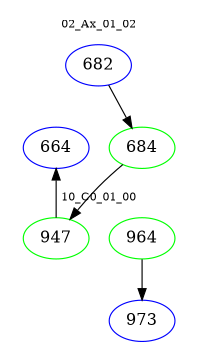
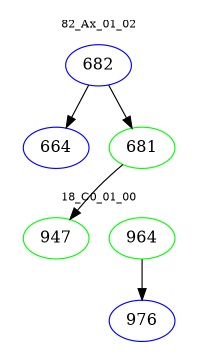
cluster "02_Ax_01_02": label "02_Ax_01_02" -> "82_Ax_01_02"
node "684": label "684" -> "681"
cluster "10_C0_01_00": label "10_C0_01_00" -> "18_C0_01_00"
edge "947" -> "664": now "682" -> "664"
node "973": label "973" -> "976"
